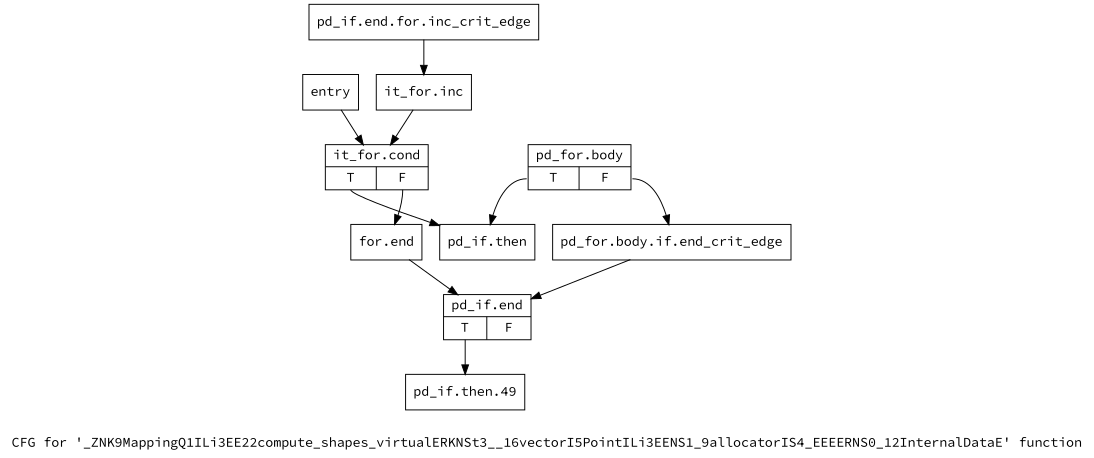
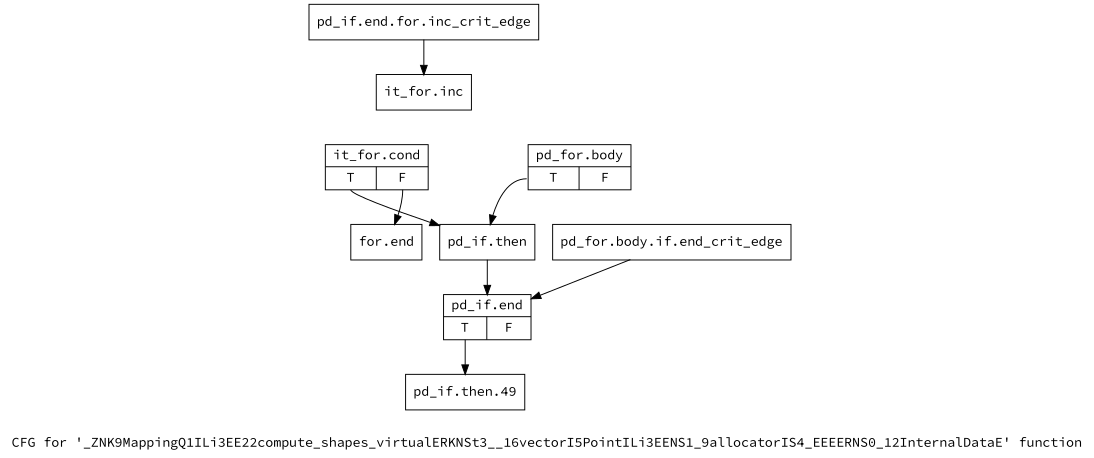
node "entry": removed
edge "it_for.inc" -> "it_for.cond": removed
edge "pd_for.body" -> "pd_for.body.if.end_crit_edge": removed
edge "for.end" -> "pd_if.end": now "pd_if.then" -> "pd_if.end"
